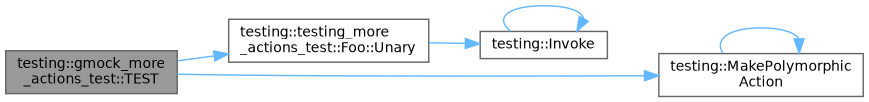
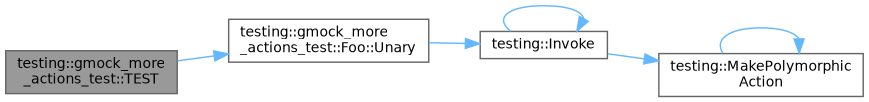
node "testing::testing_more _actions_test::Foo::Unary": label "testing::testing_more _actions_test::Foo::Unary" -> "testing::gmock_more _actions_test::Foo::Unary"
edge "testing::gmock_more _actions_test::TEST" -> "testing::MakePolymorphic Action": now "testing::Invoke" -> "testing::MakePolymorphic Action"
